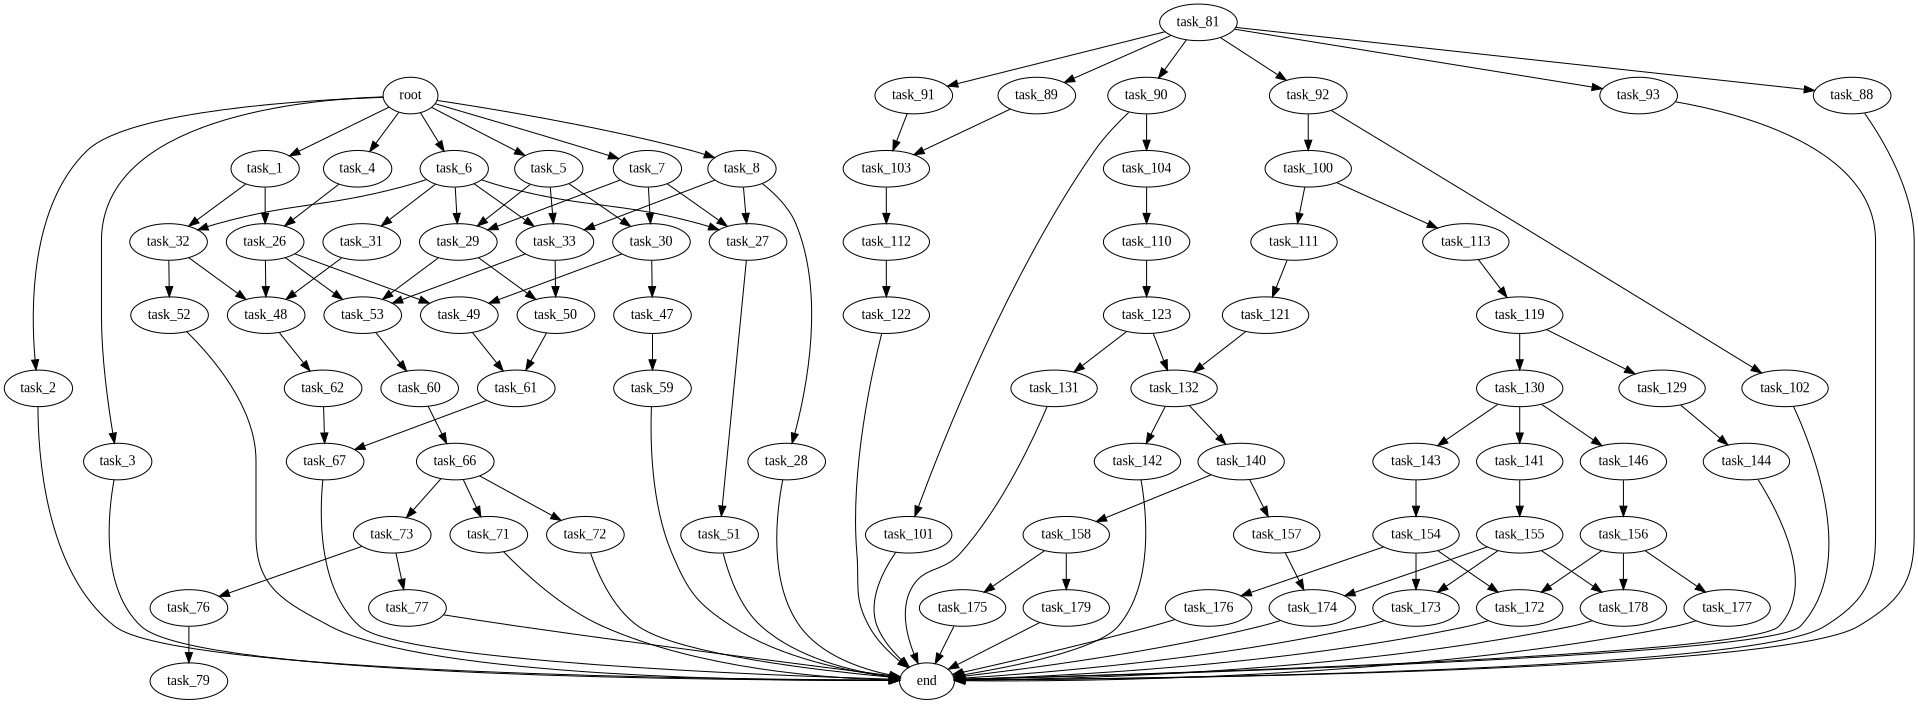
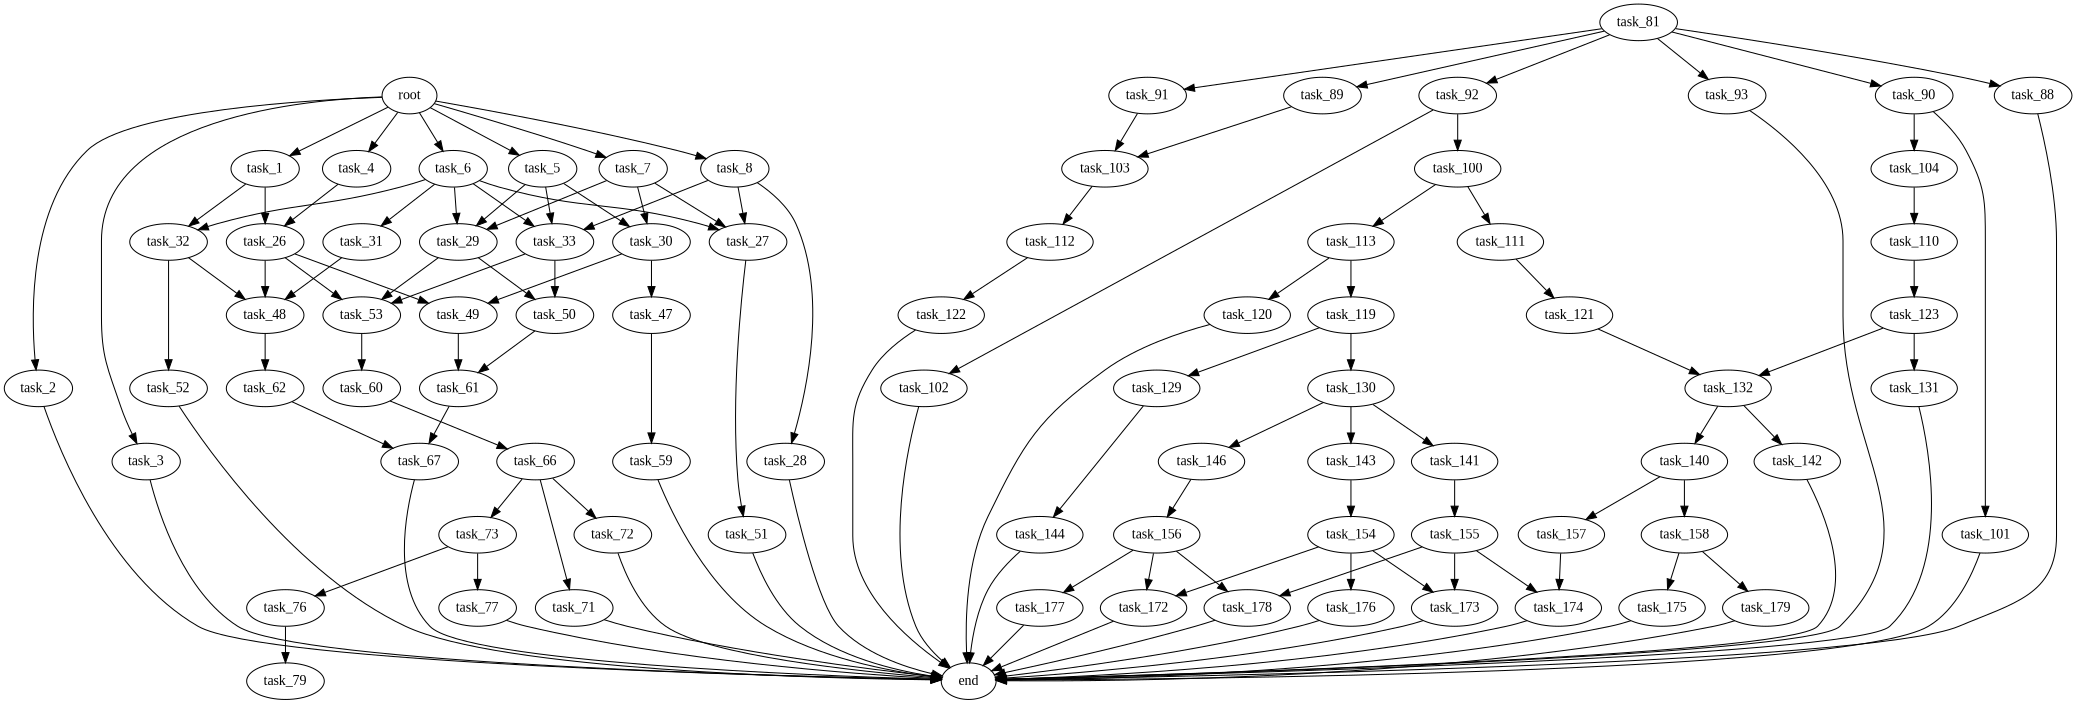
node "task_120": added
